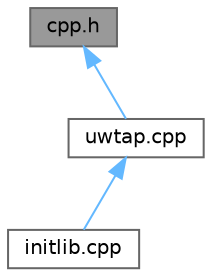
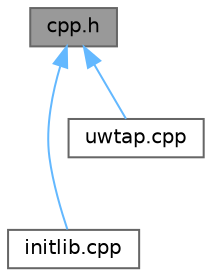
edge "initlib.cpp" -> "uwtap.cpp": now "initlib.cpp" -> "cpp.h"
